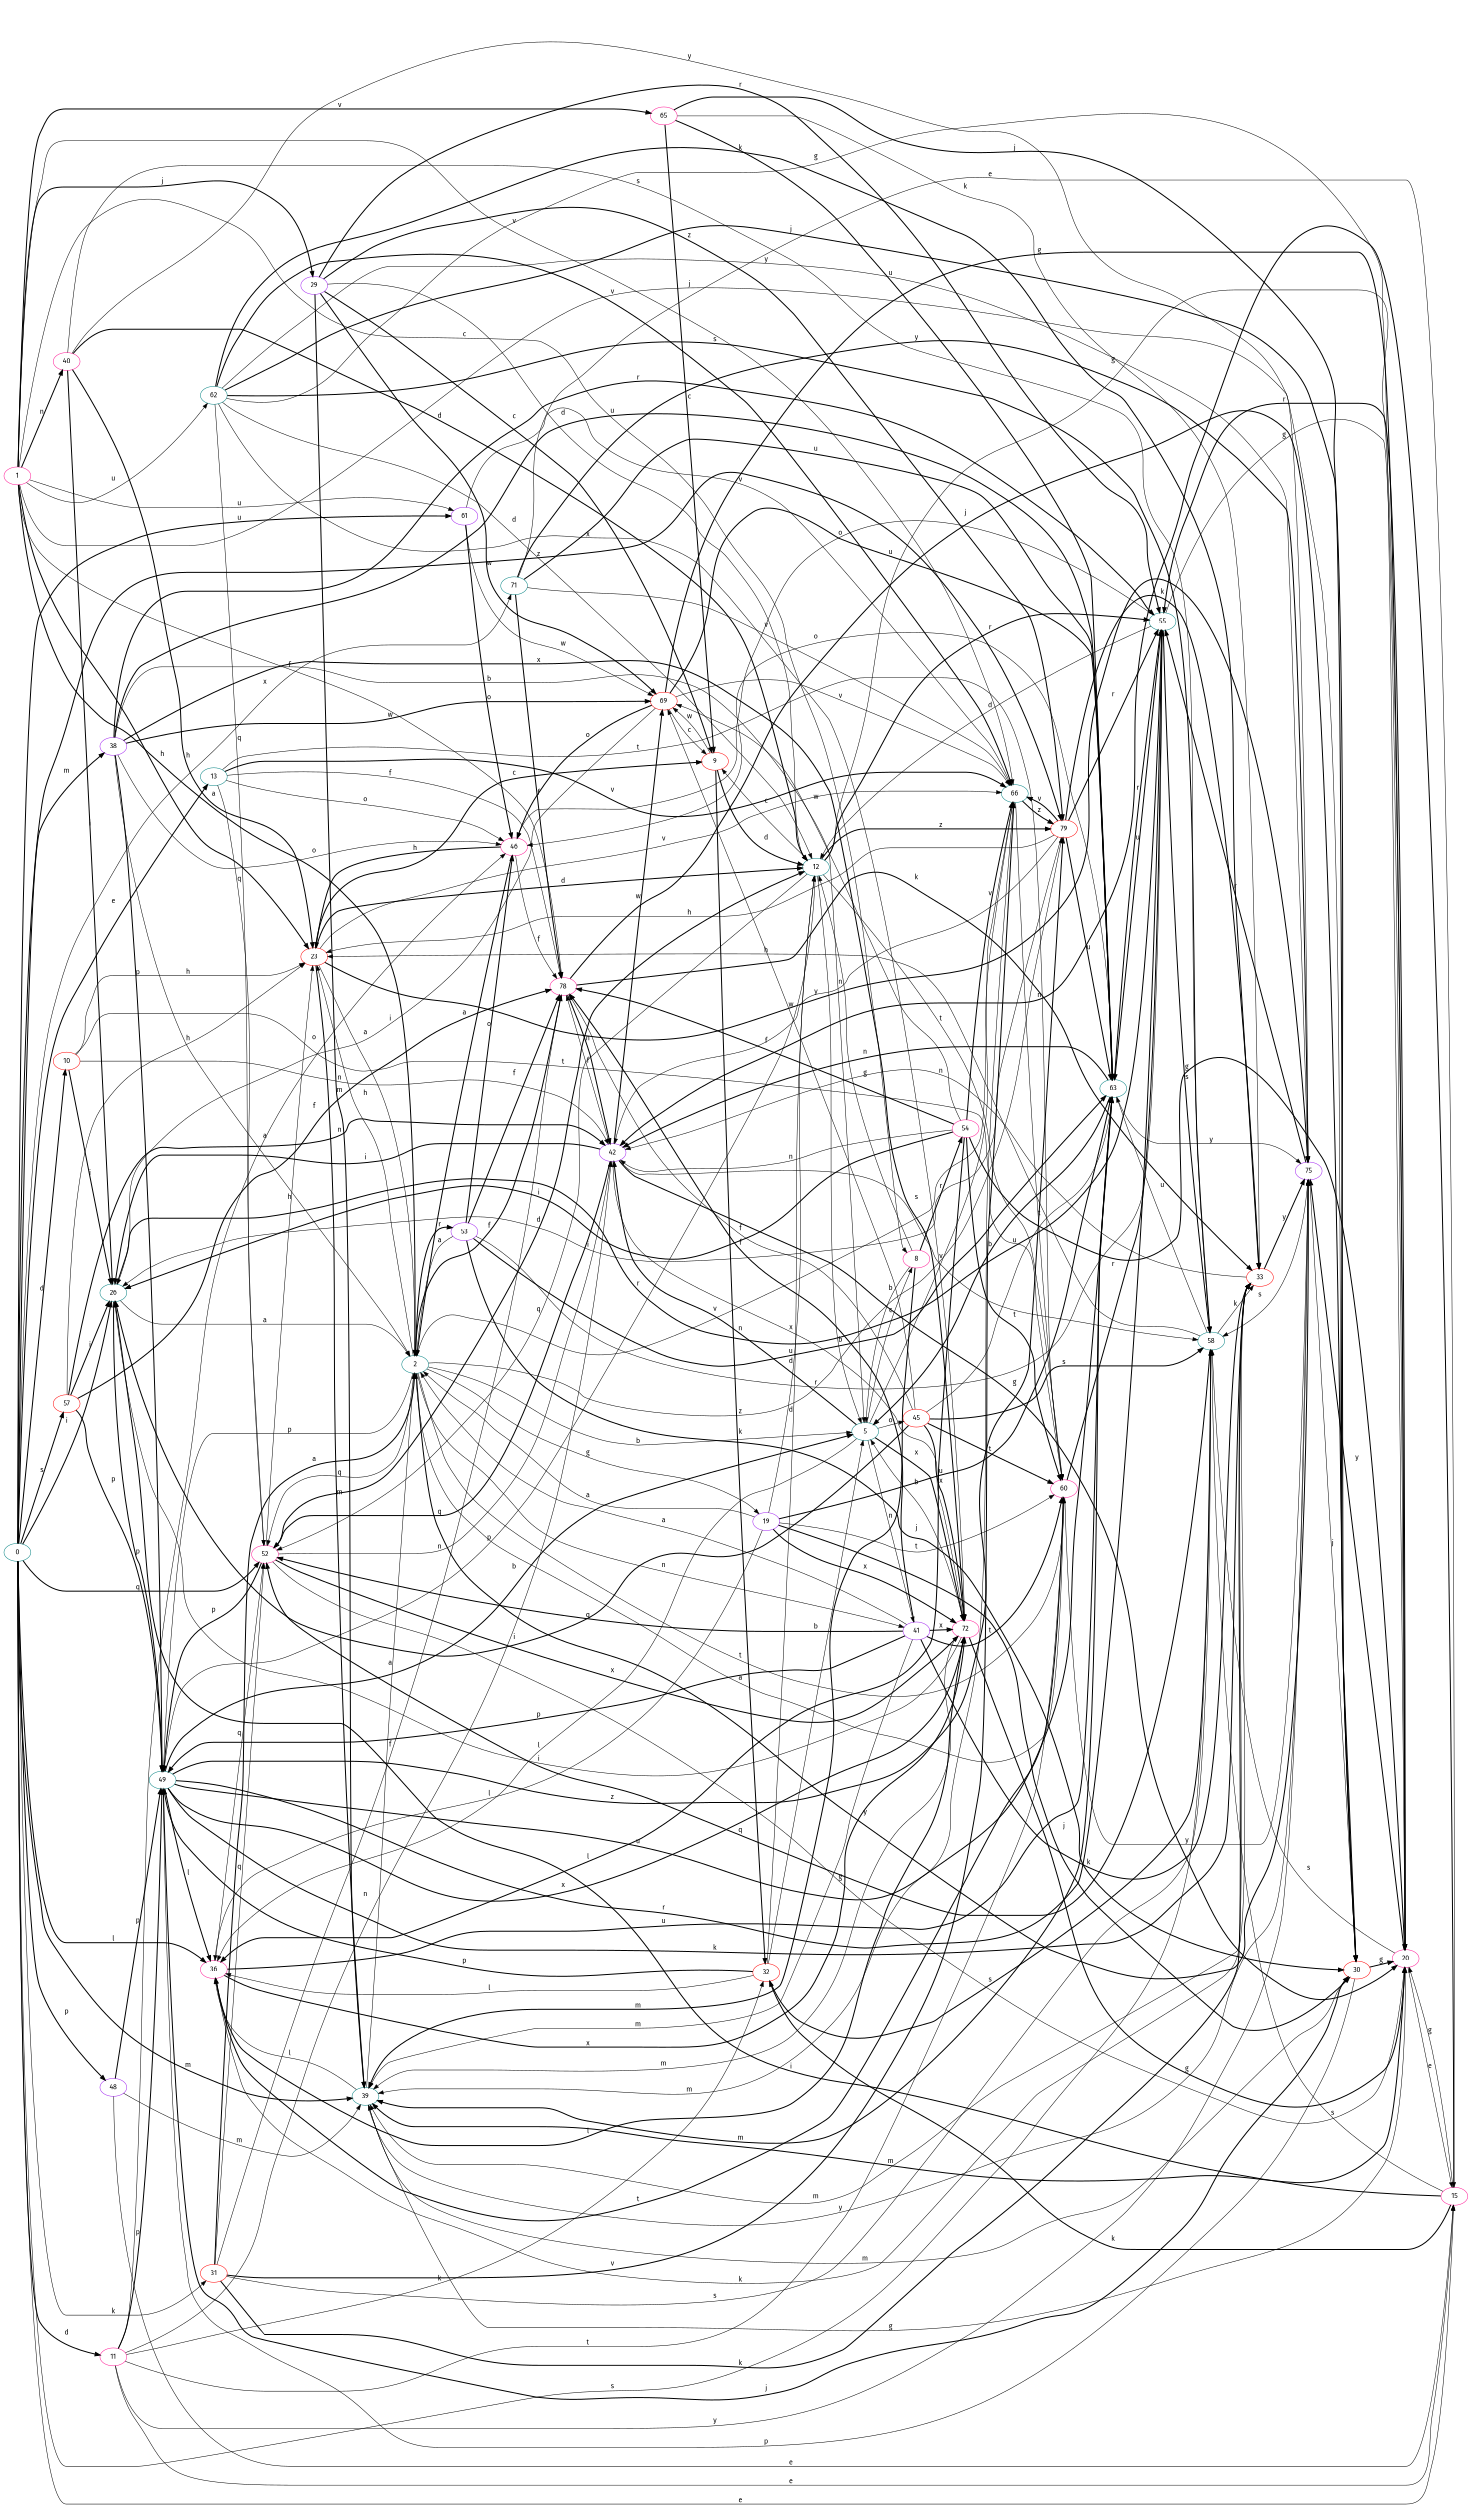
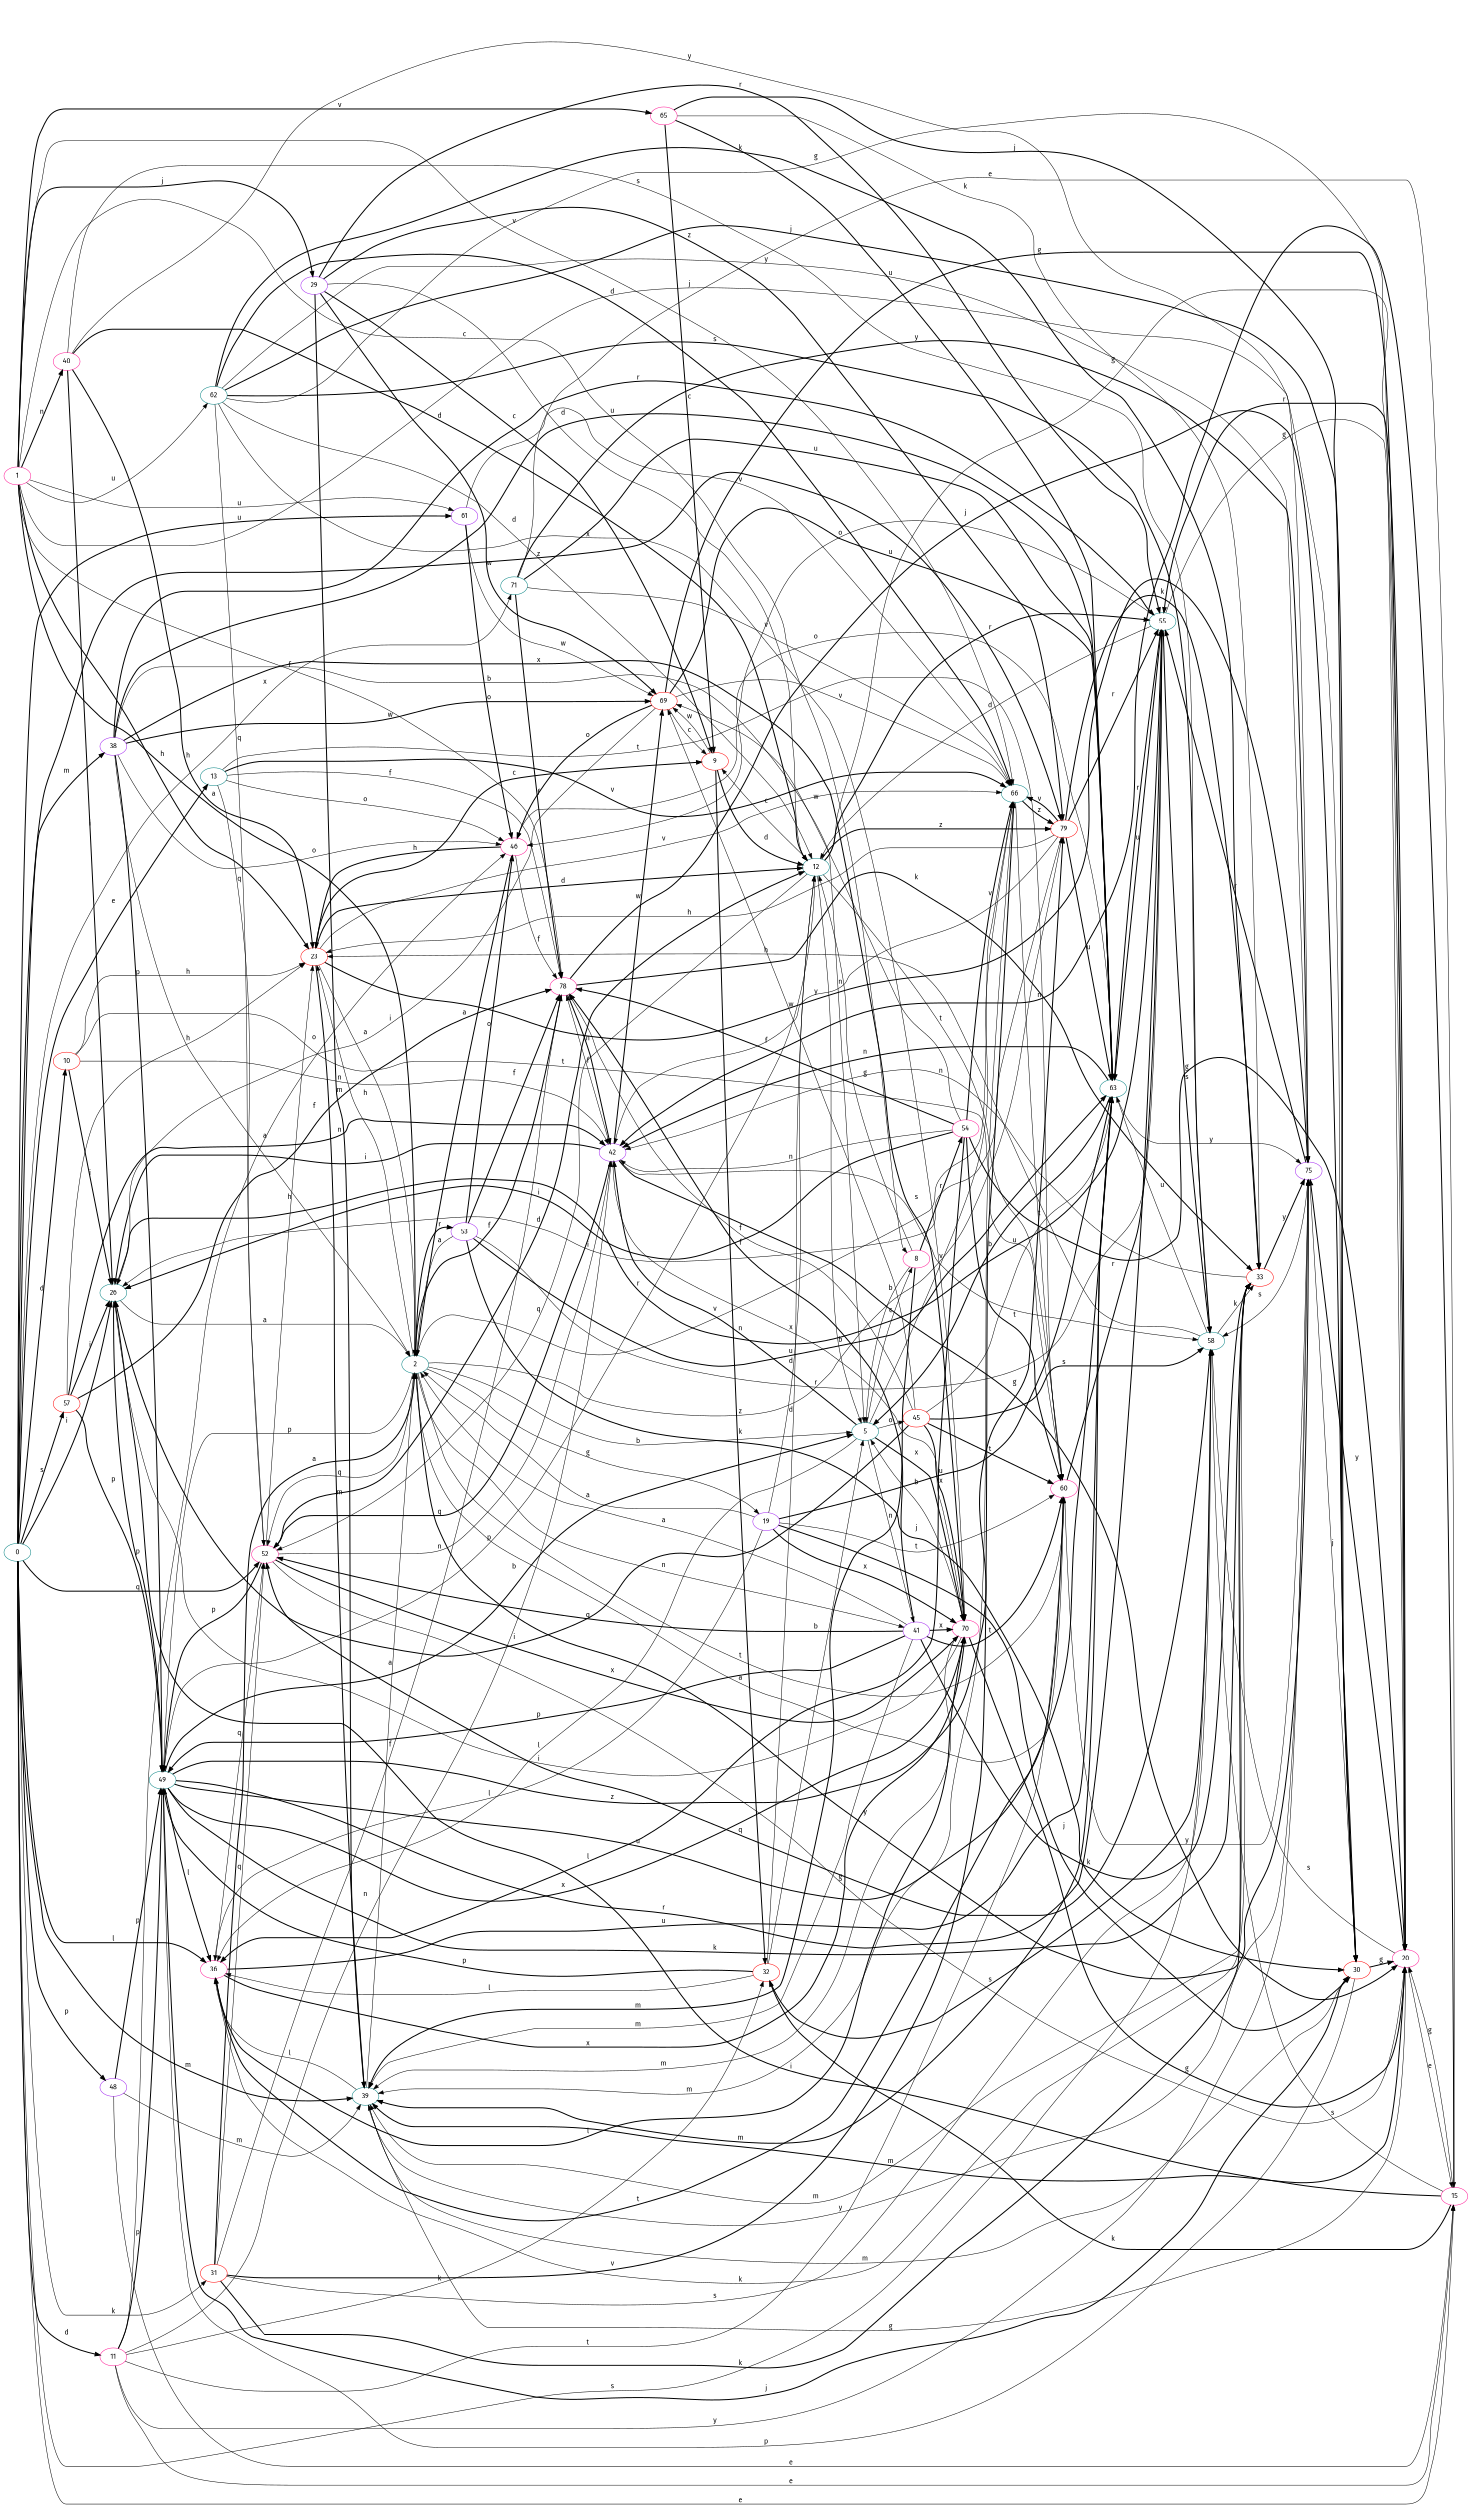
edge "62" -> "66": label "v" -> "d"
node "72": label "72" -> "70"
